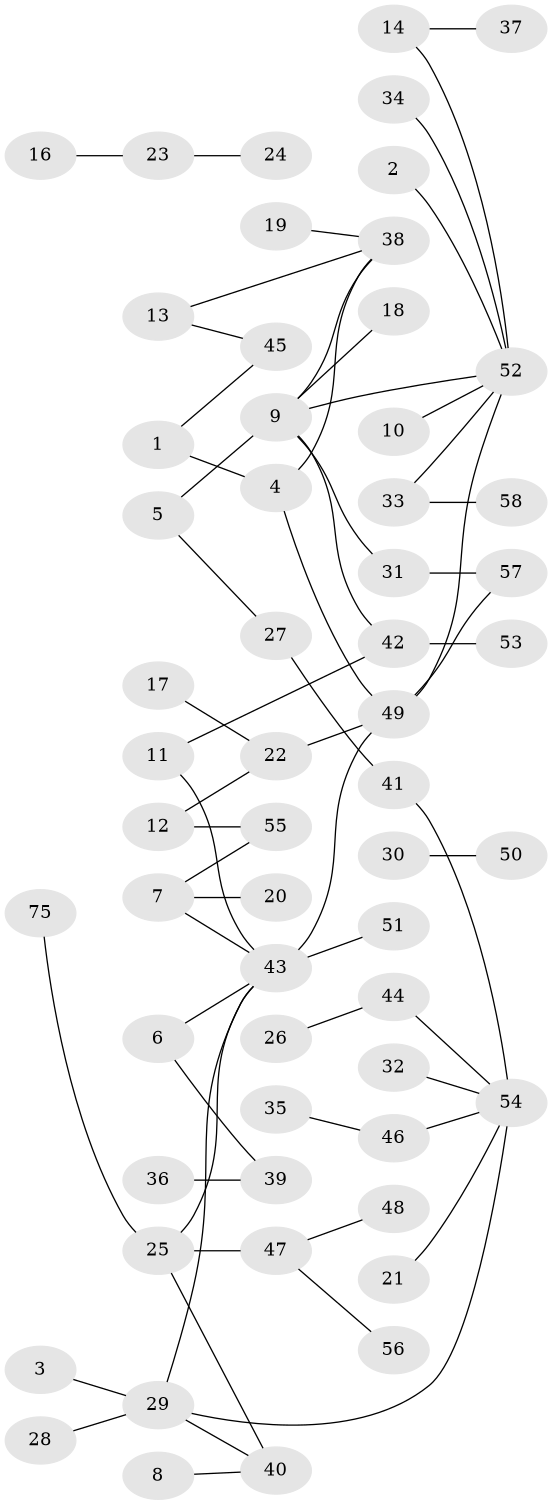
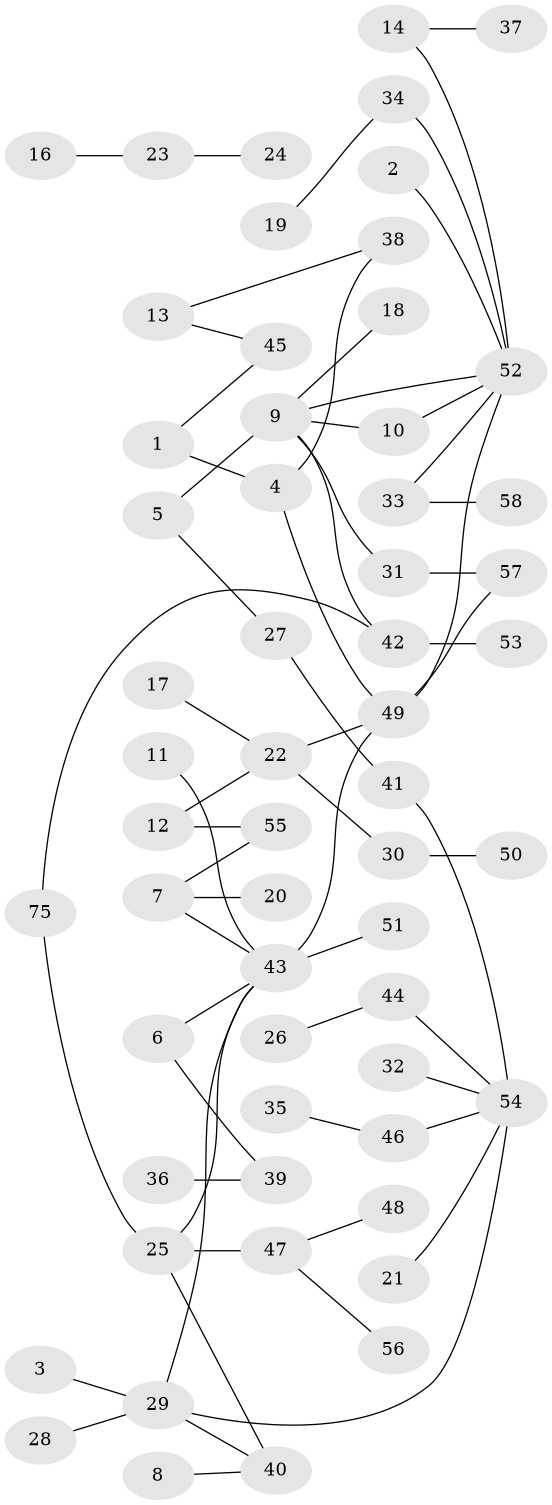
edge "19" -- "38": now "19" -- "34"
edge "38" -- "9": now "10" -- "9"
edge "42" -- "11": now "42" -- "75"
edge "22" -- "30": added
